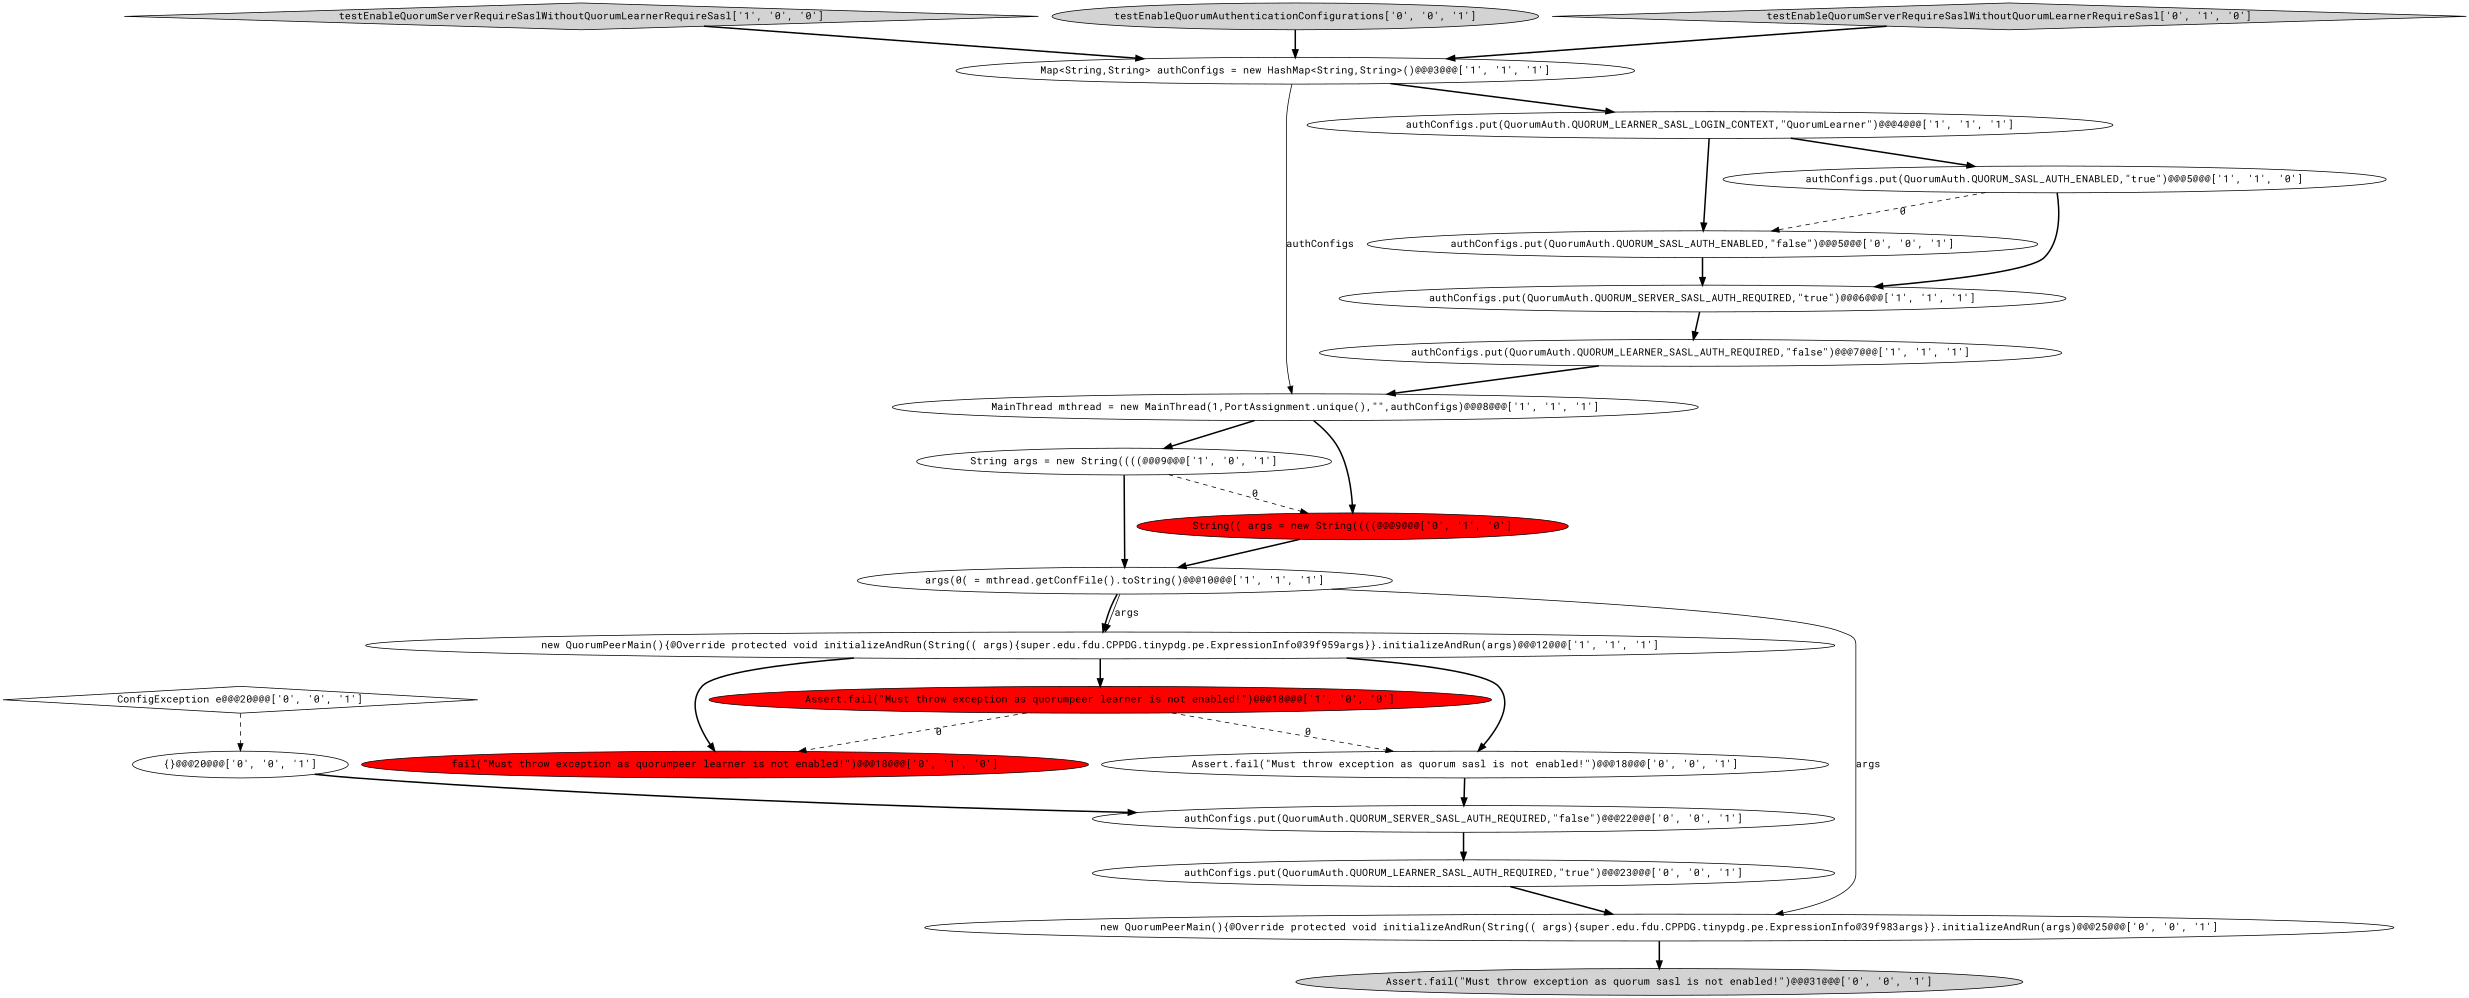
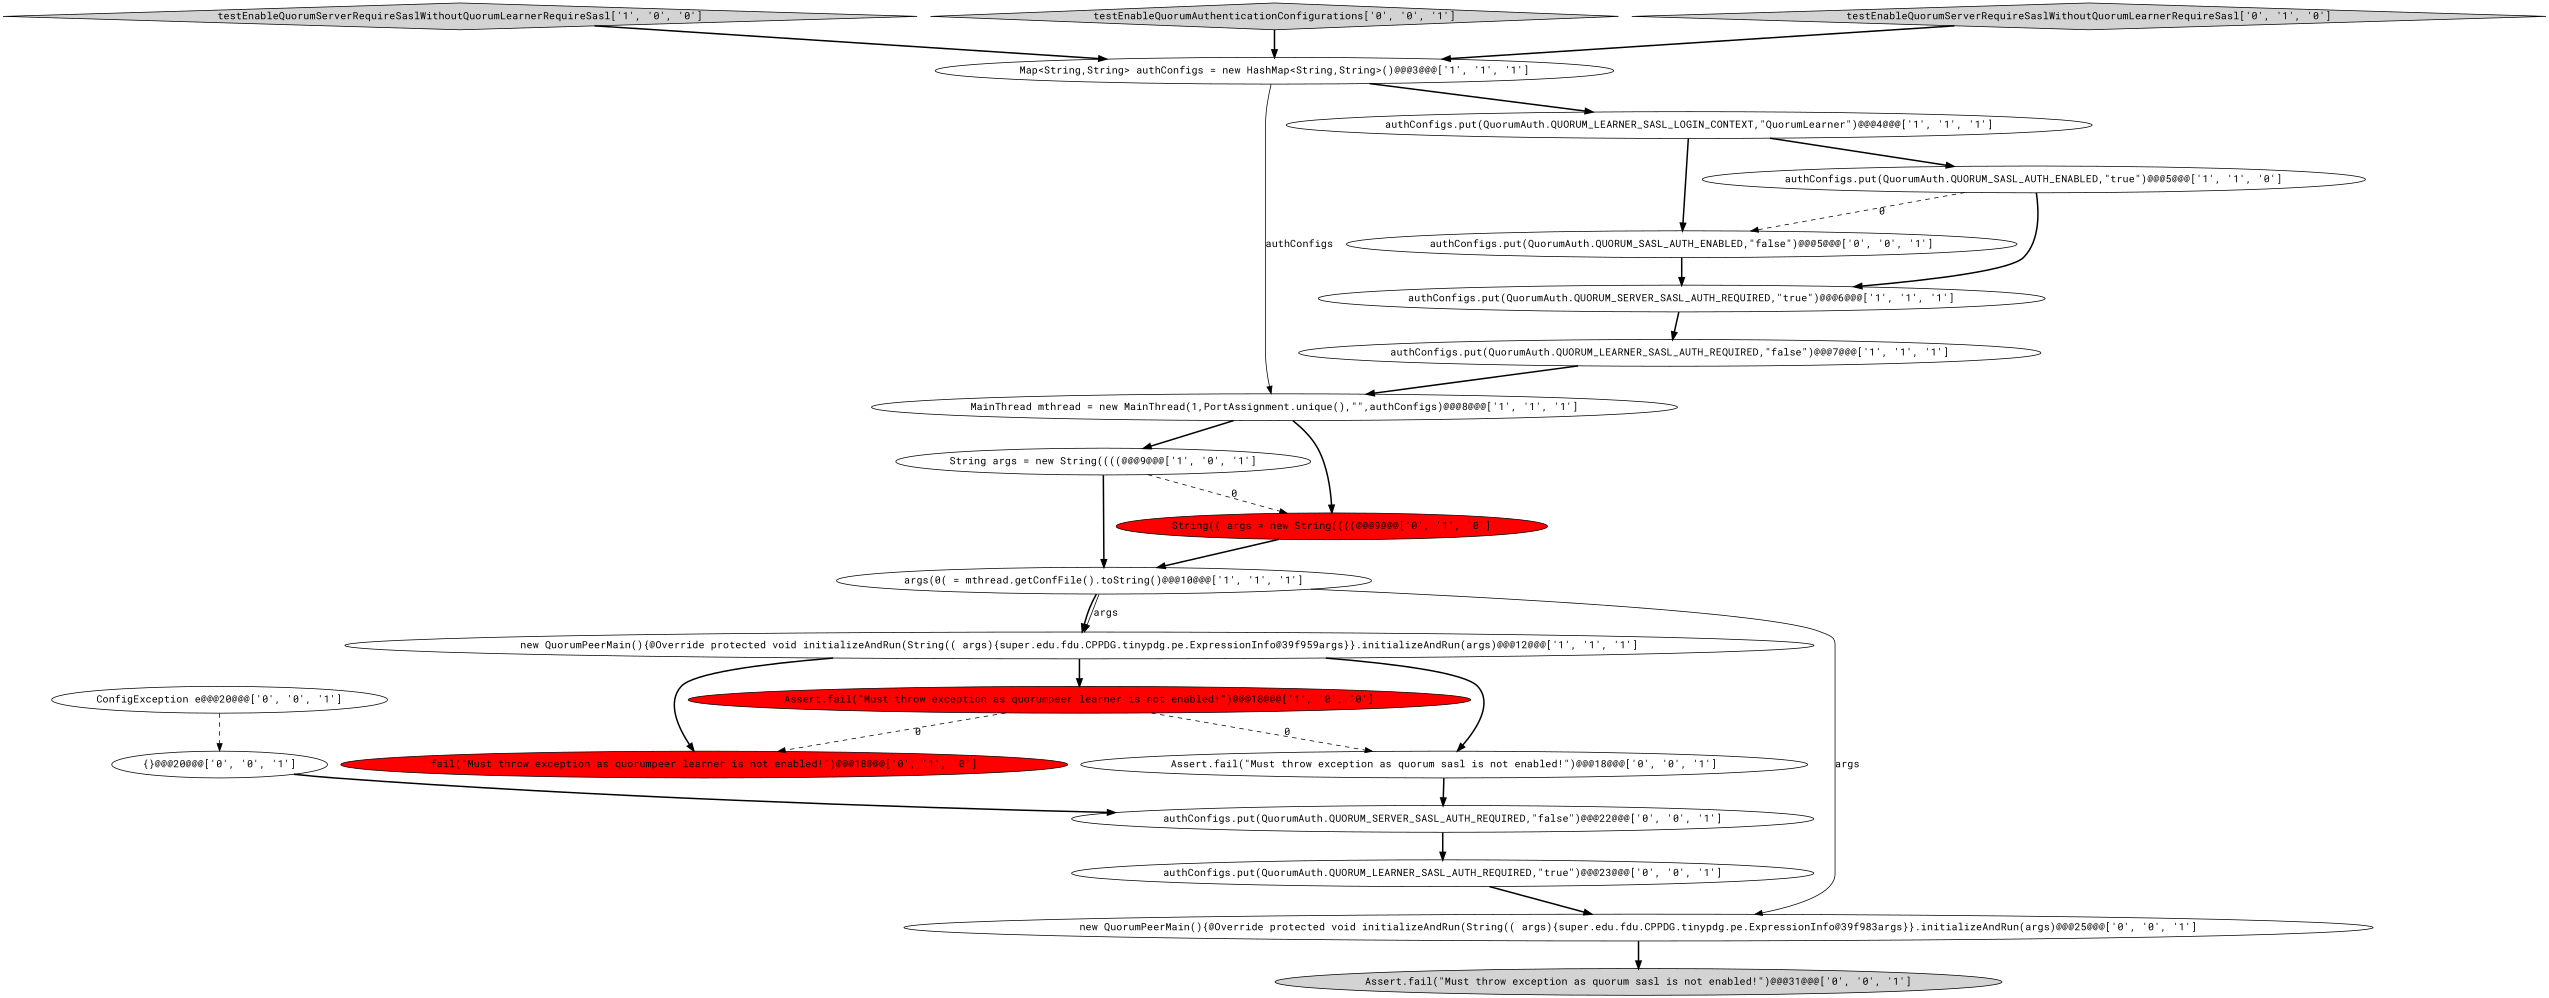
node "testEnableQuorumAuthenticationConfigurations['0', '0', '1']": shape ellipse -> diamond
node "ConfigException e@@@20@@@['0', '0', '1']": shape diamond -> ellipse
